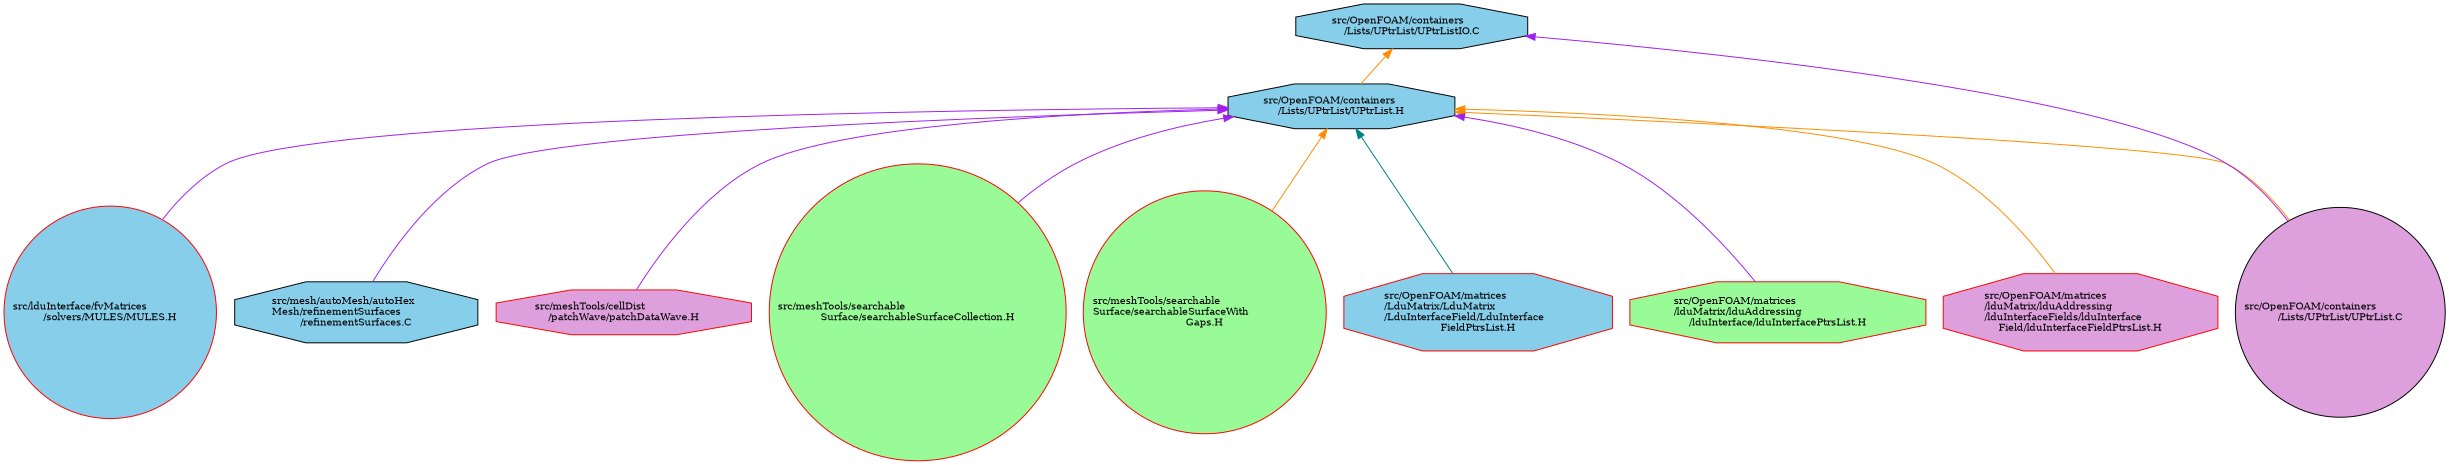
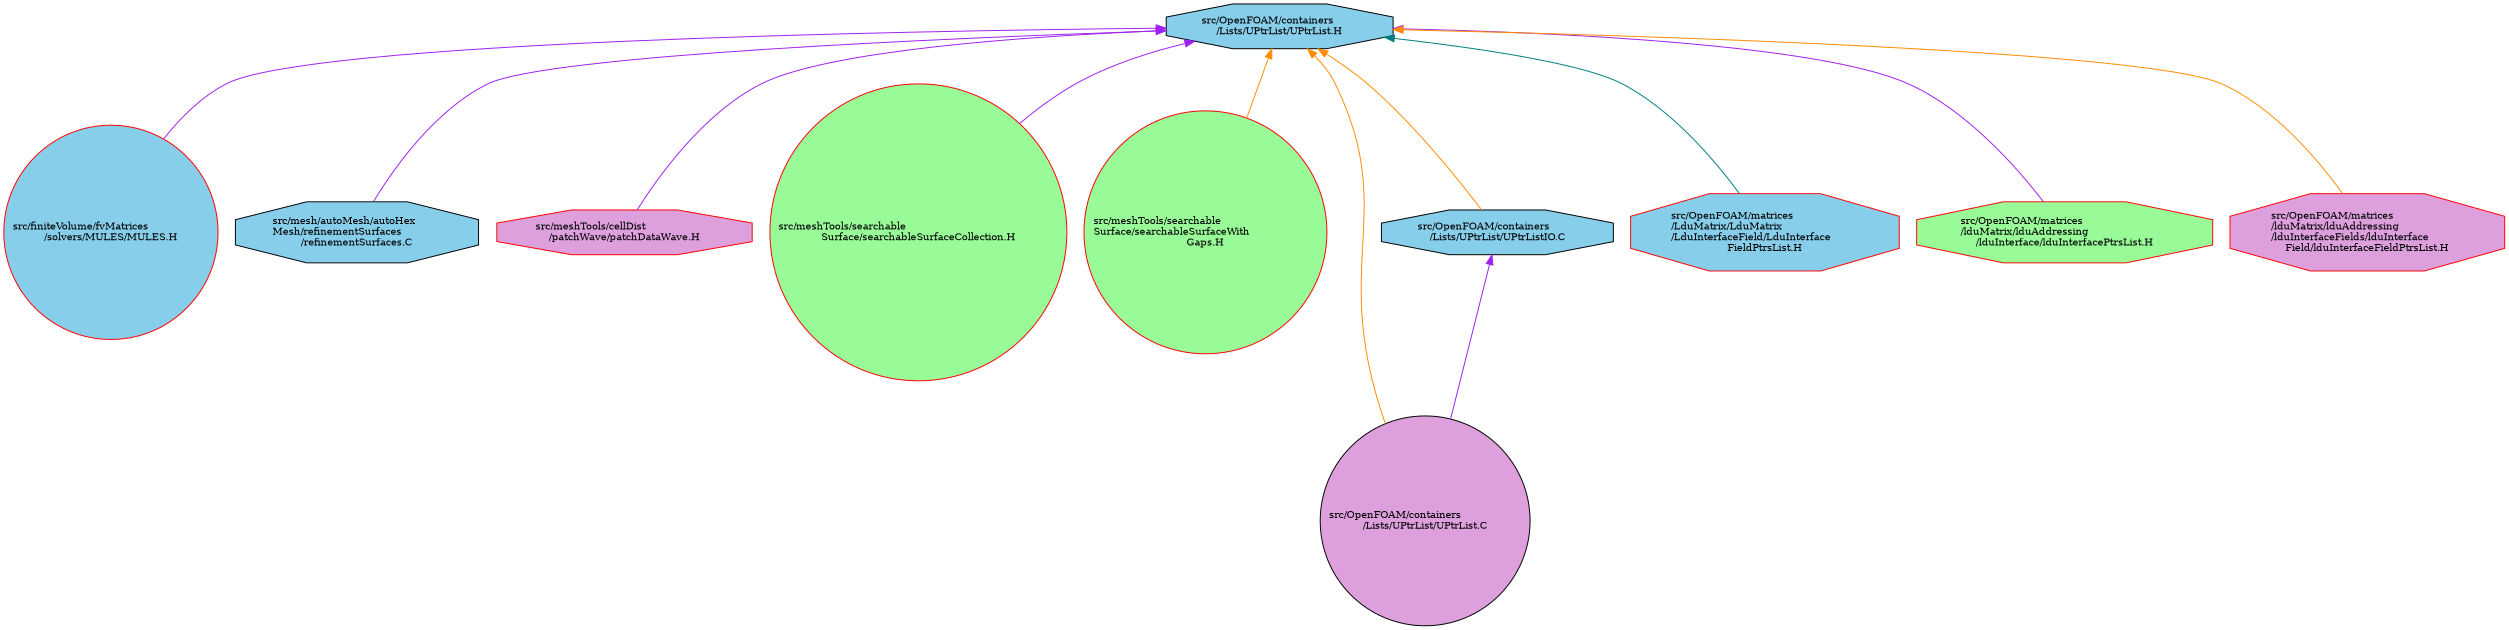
edge "src/OpenFOAM/containers /Lists/UPtrList/UPtrList.H" -> "src/OpenFOAM/containers /Lists/UPtrList/UPtrListIO.C": reversed
node "src/lduInterface/fvMatrices /solvers/MULES/MULES.H": label "src/lduInterface/fvMatrices /solvers/MULES/MULES.H" -> "src/finiteVolume/fvMatrices /solvers/MULES/MULES.H"
